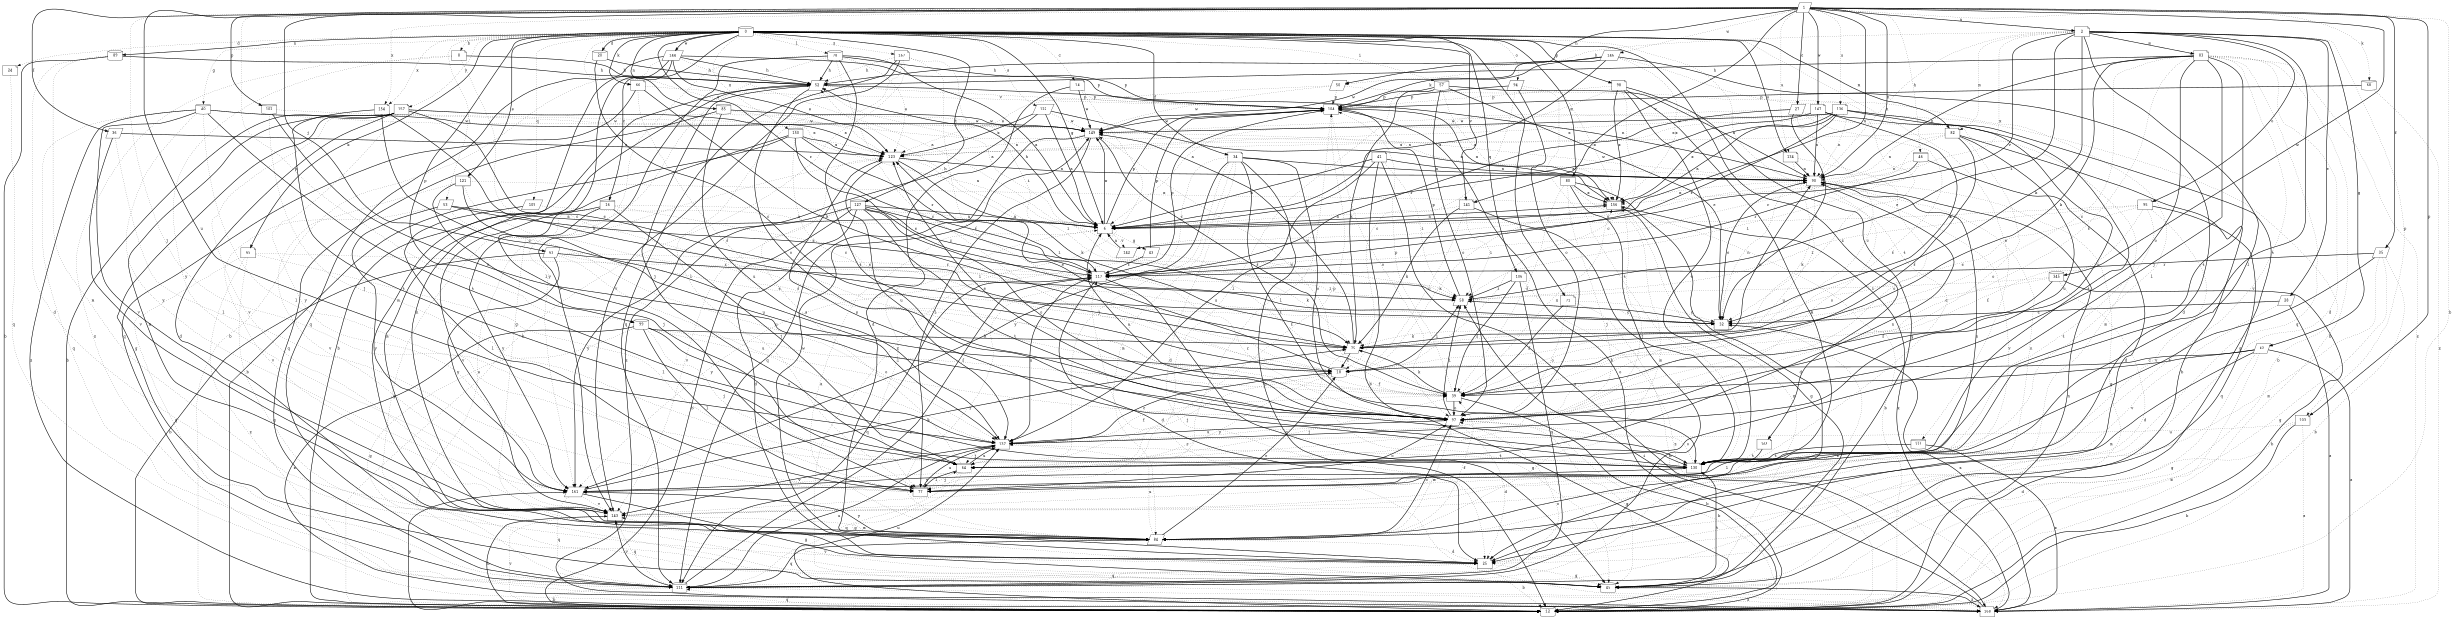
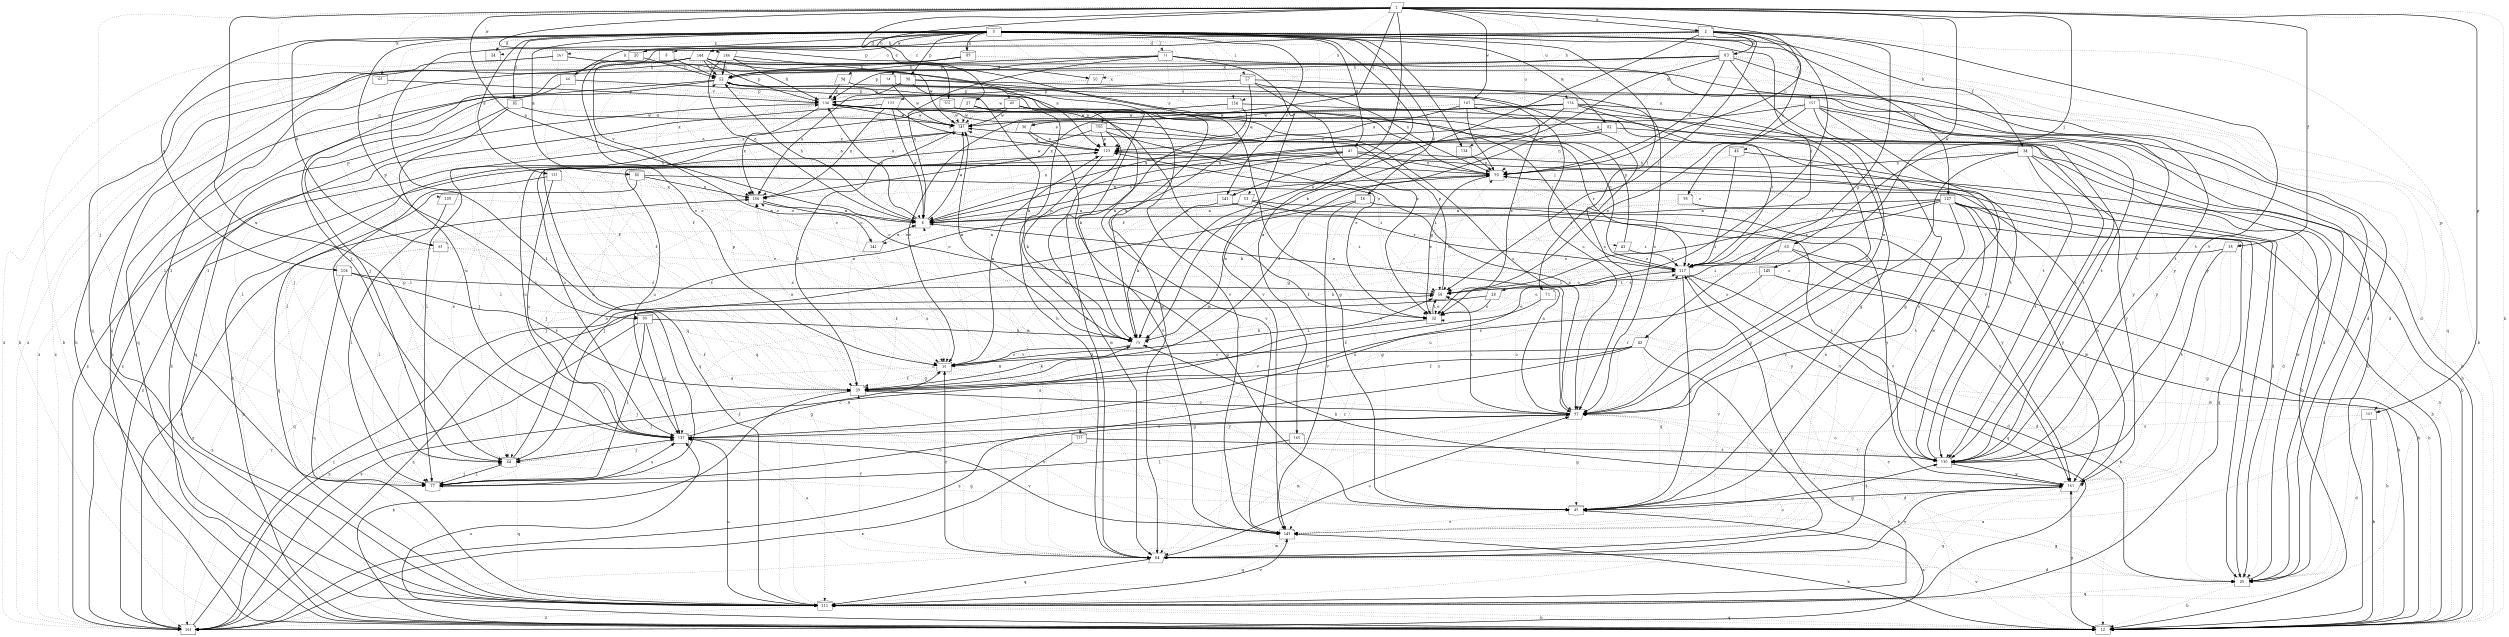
edge "2" -> "24": added, label "d"
edge "0" -> "6": now "0" -> "41"
node "345": label "345" -> "145"
edge "65" -> "84": added, label "m"
edge "12" -> "90": style bold -> dotted
edge "161" -> "143": now "39" -> "143"
